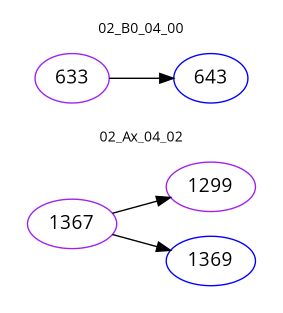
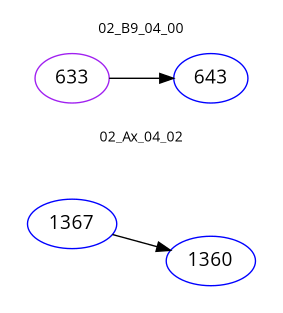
cluster "02_B0_04_00": label "02_B0_04_00" -> "02_B9_04_00"
node "1299": removed
node "1367": color purple -> blue
node "1369": label "1369" -> "1360"
